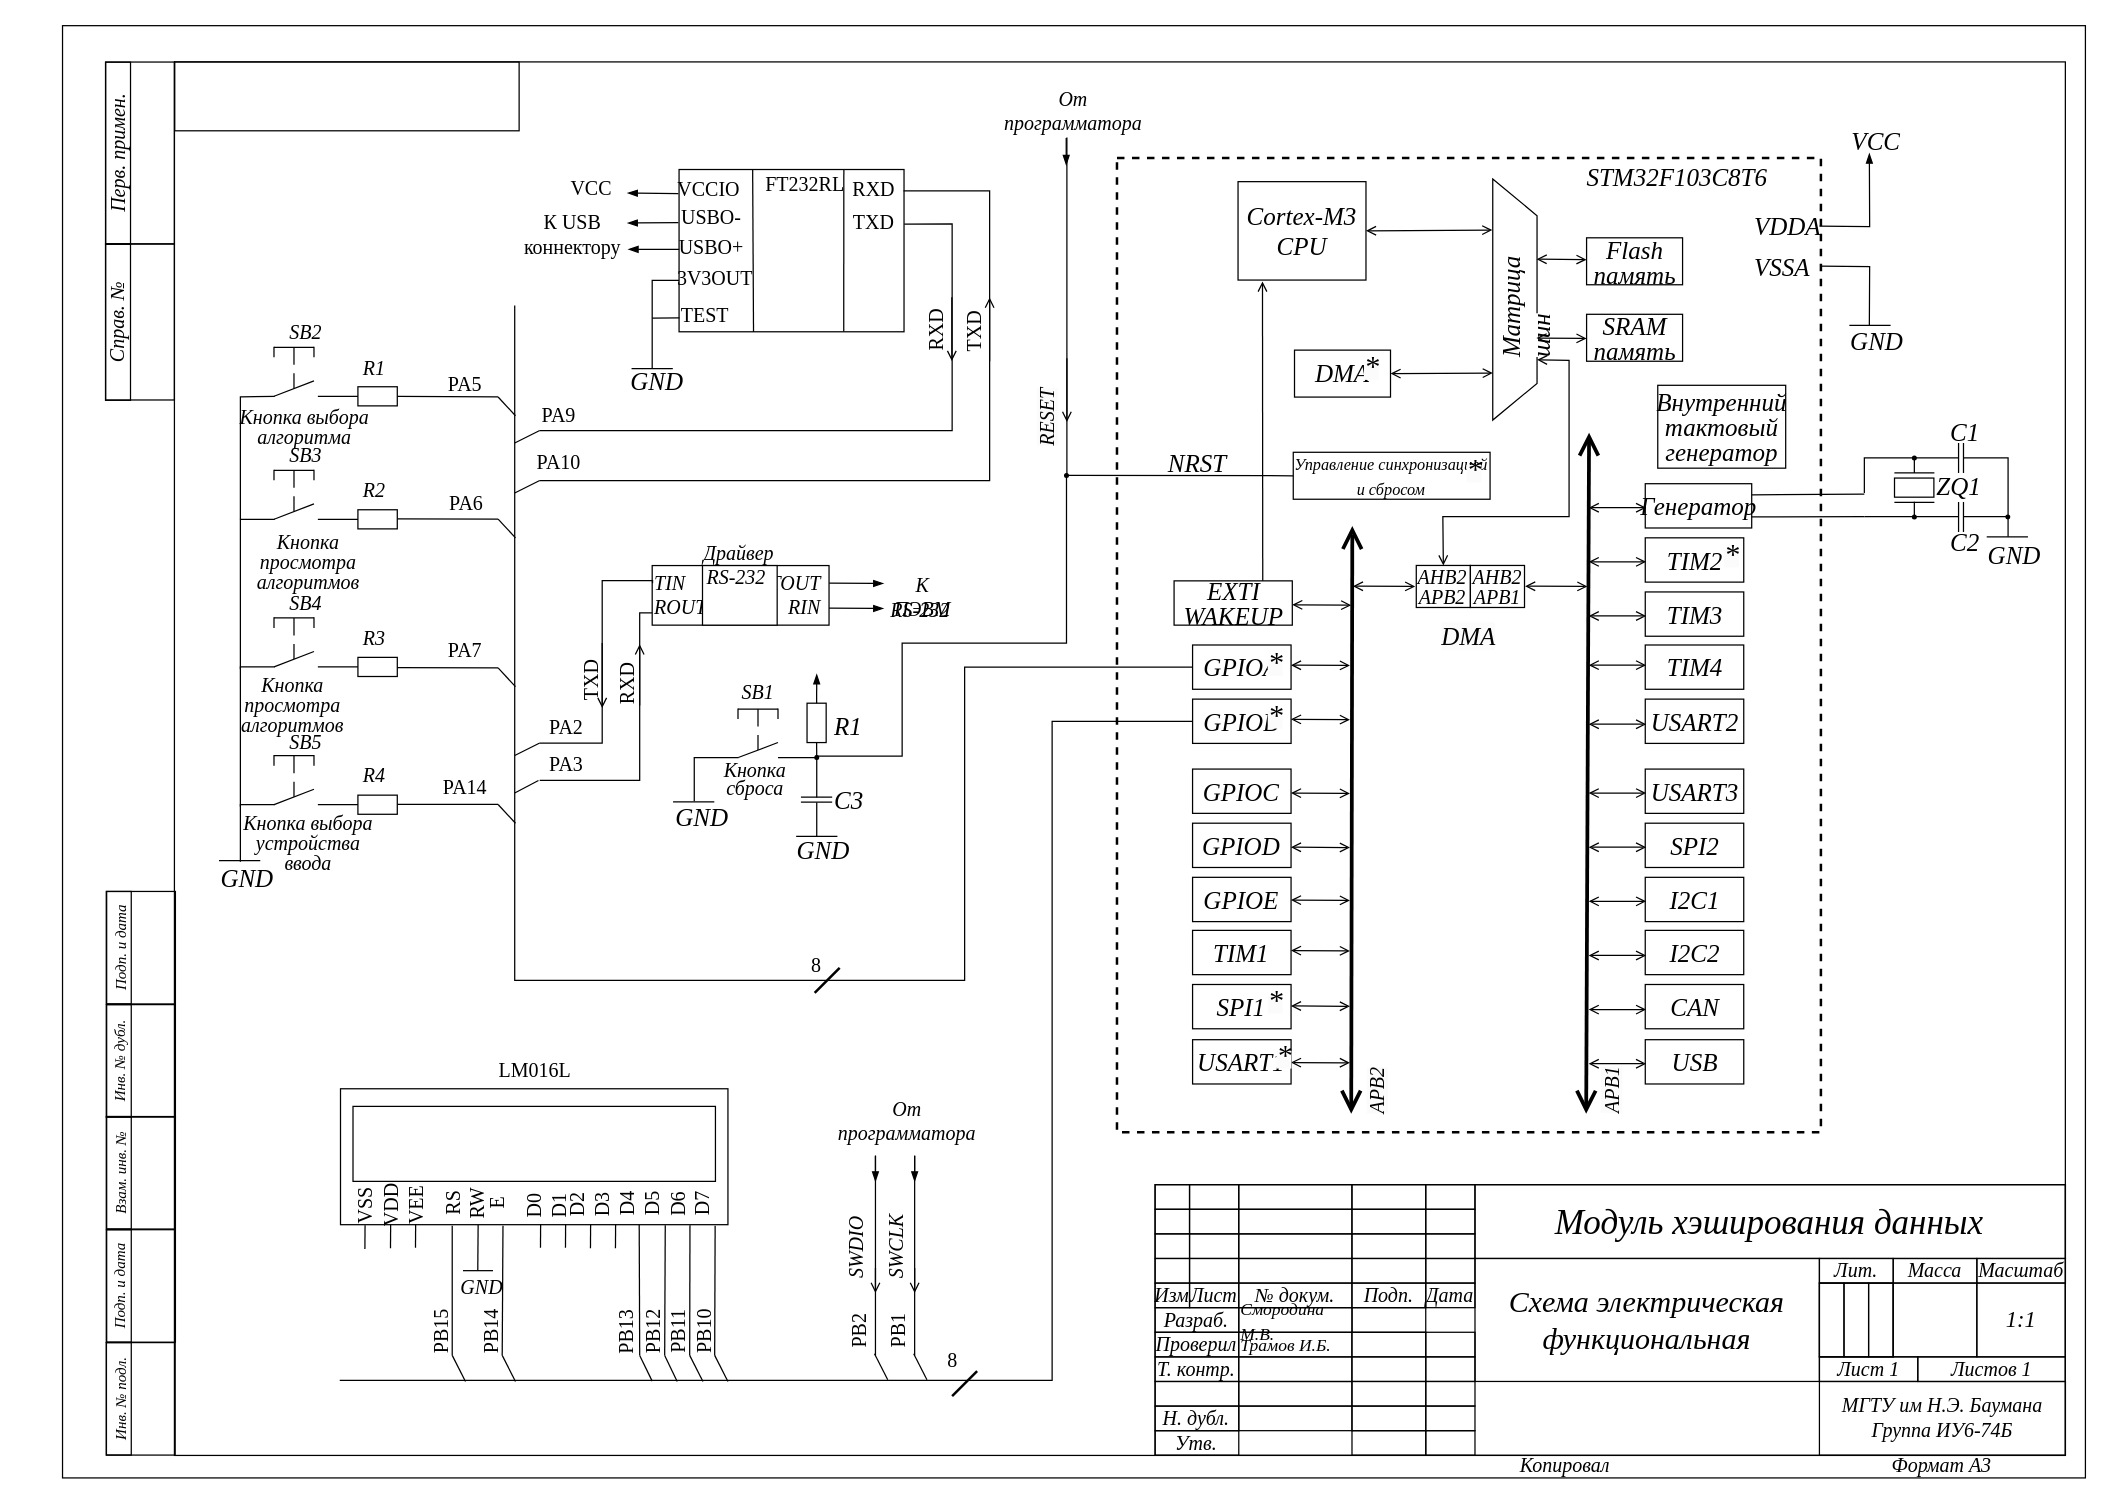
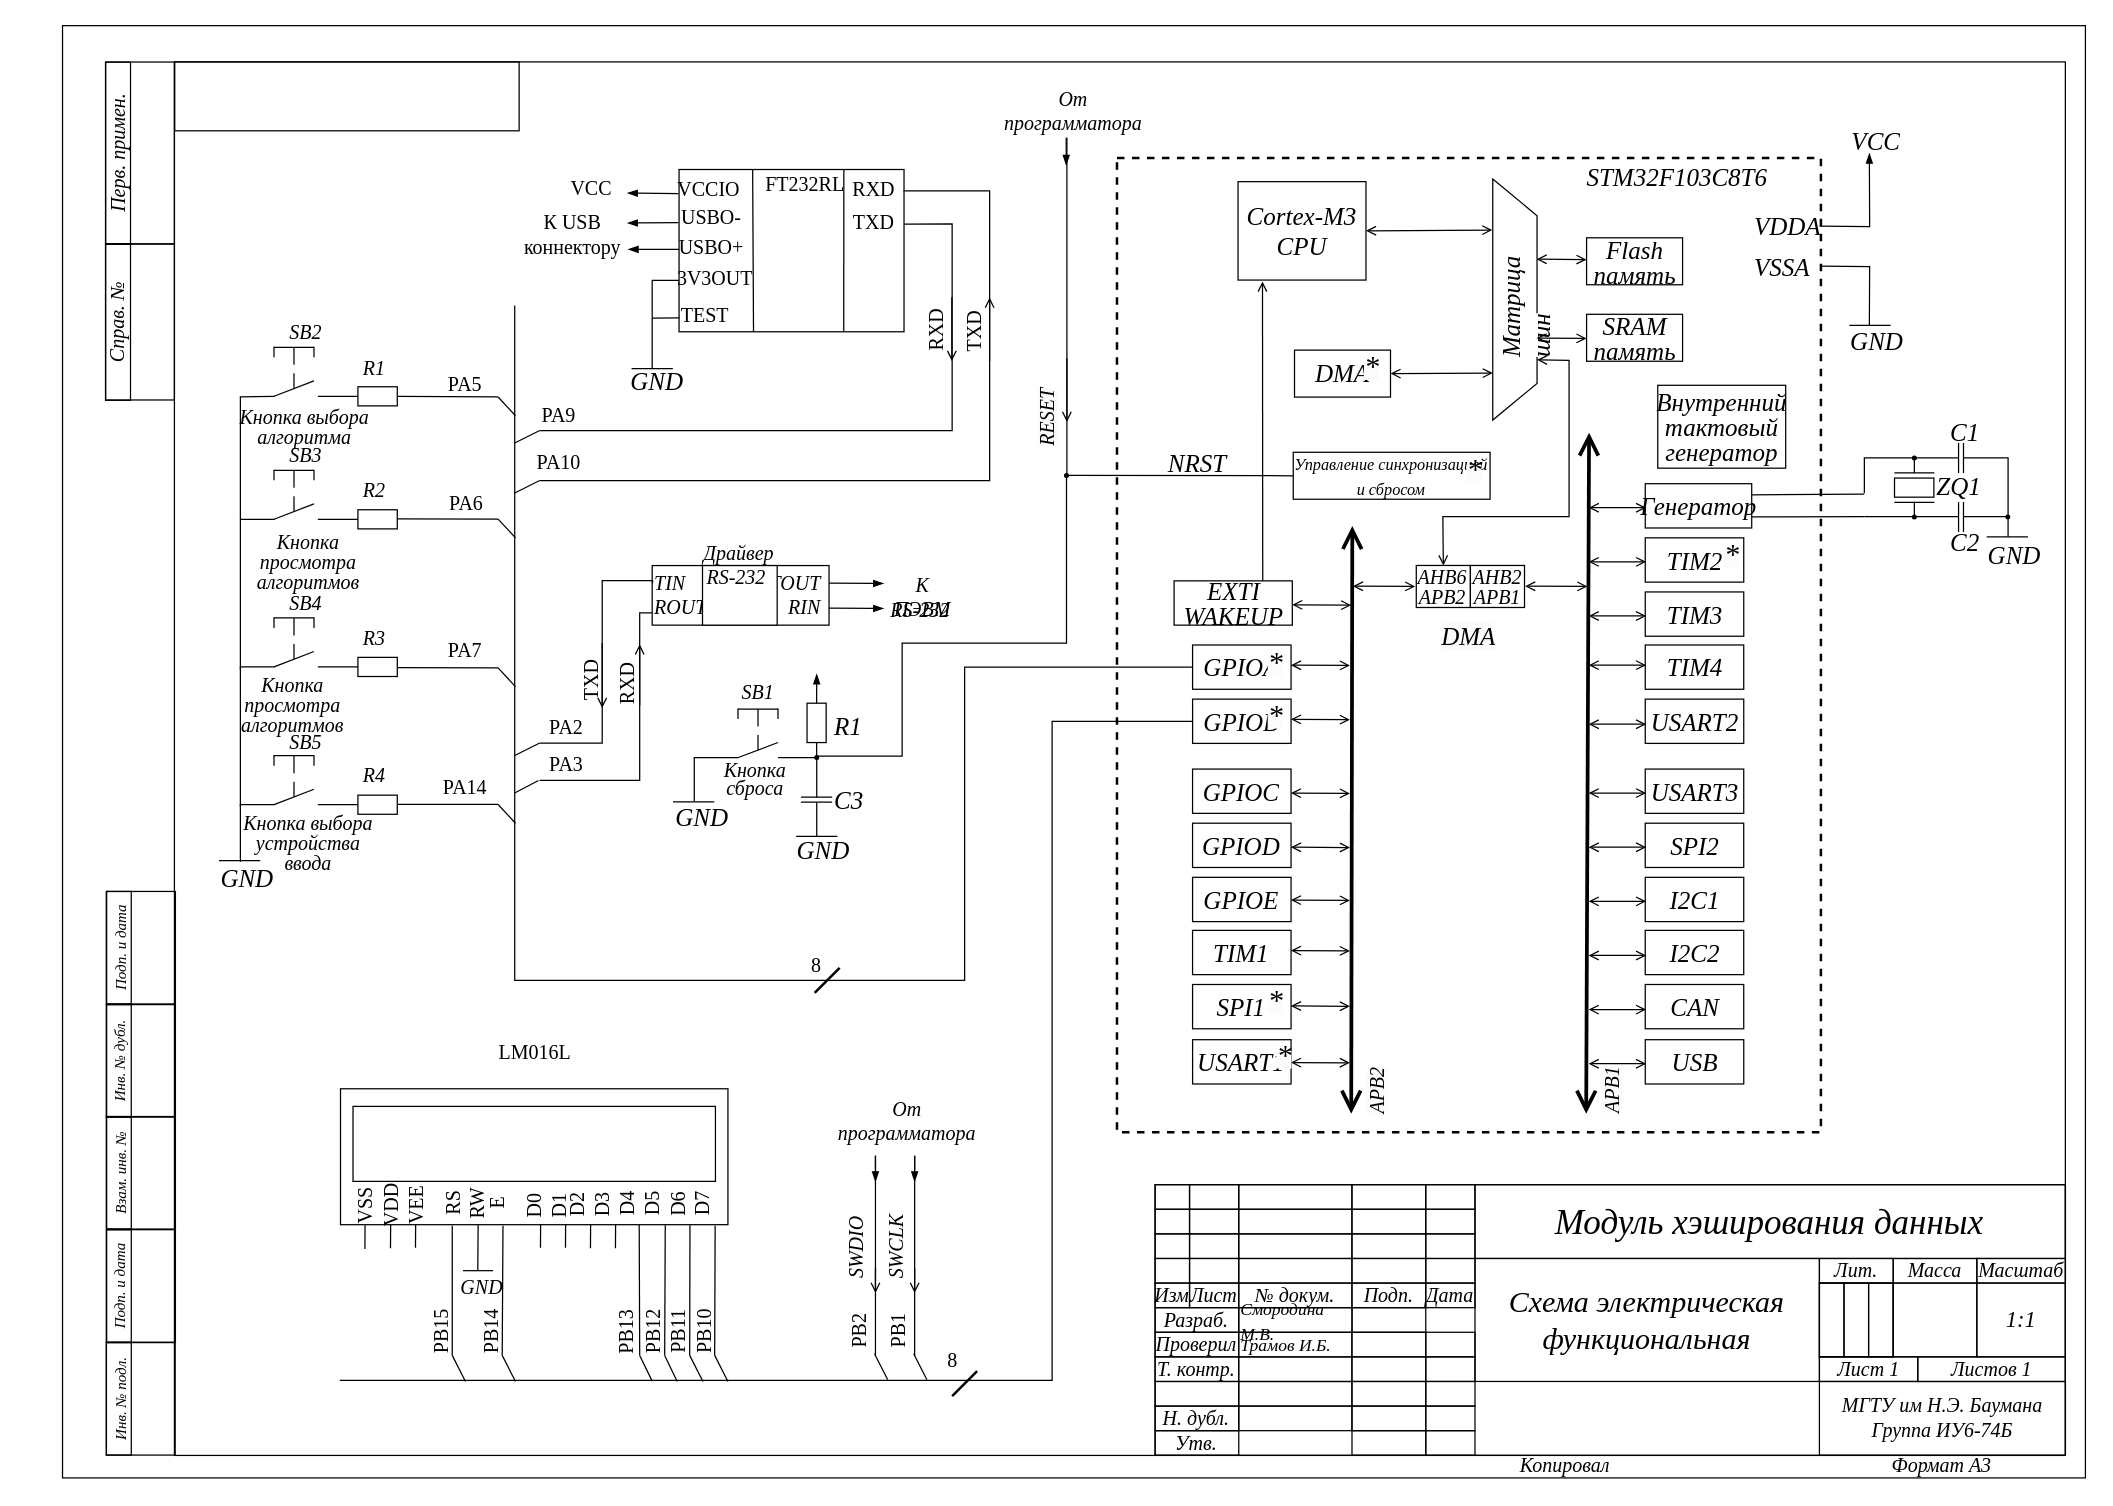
node "AHB2 APB2": label "AHB2 APB2" -> "AHB6 APB2"
node "LM016L": moved (534, 1070) -> (534, 1051)
